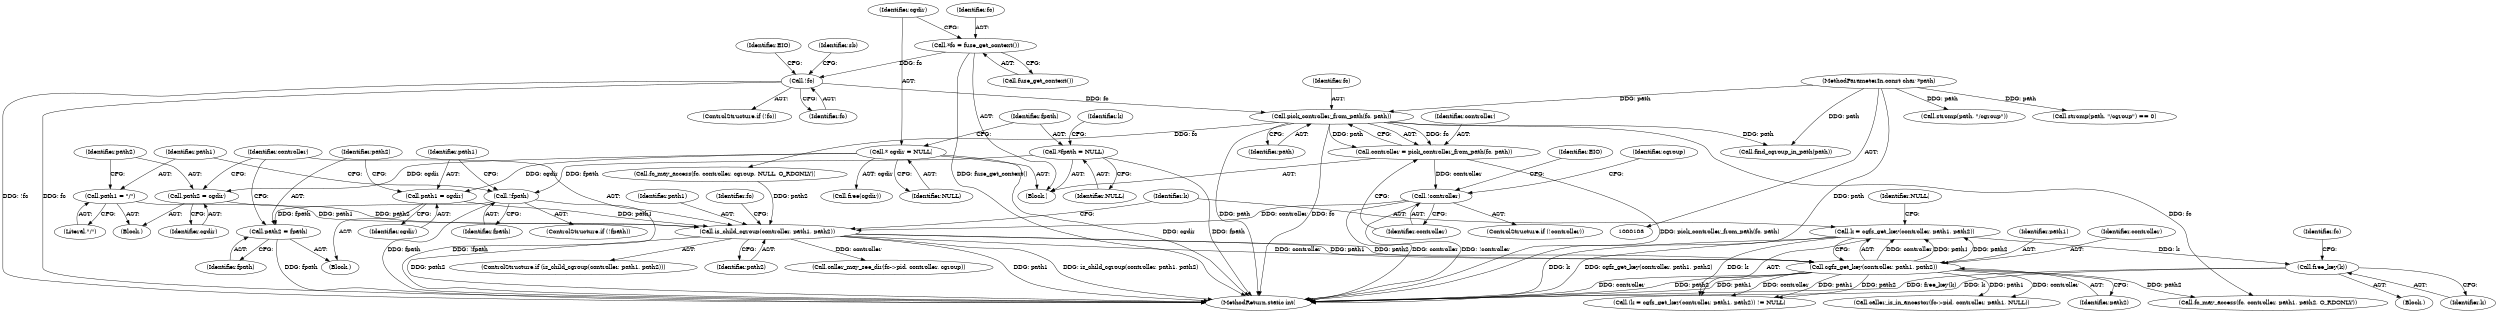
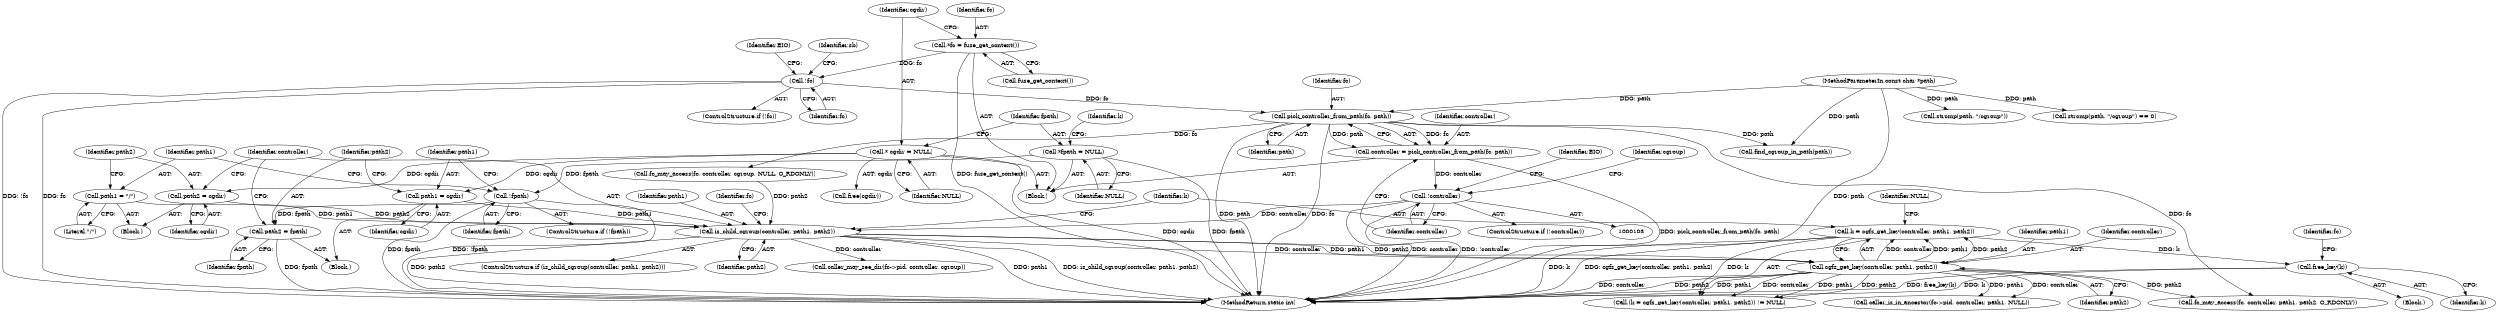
edge "(MethodParameterIn,const char *path)" -> "1000103": now "(Call,!controller)" -> "1000103"
